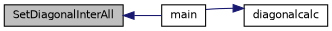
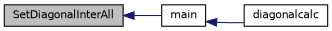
edge "main" -> "diagonalcalc": reversed
